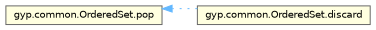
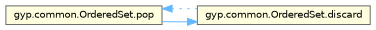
edge "gyp.common.OrderedSet.pop" -> "gyp.common.OrderedSet.discard": added
